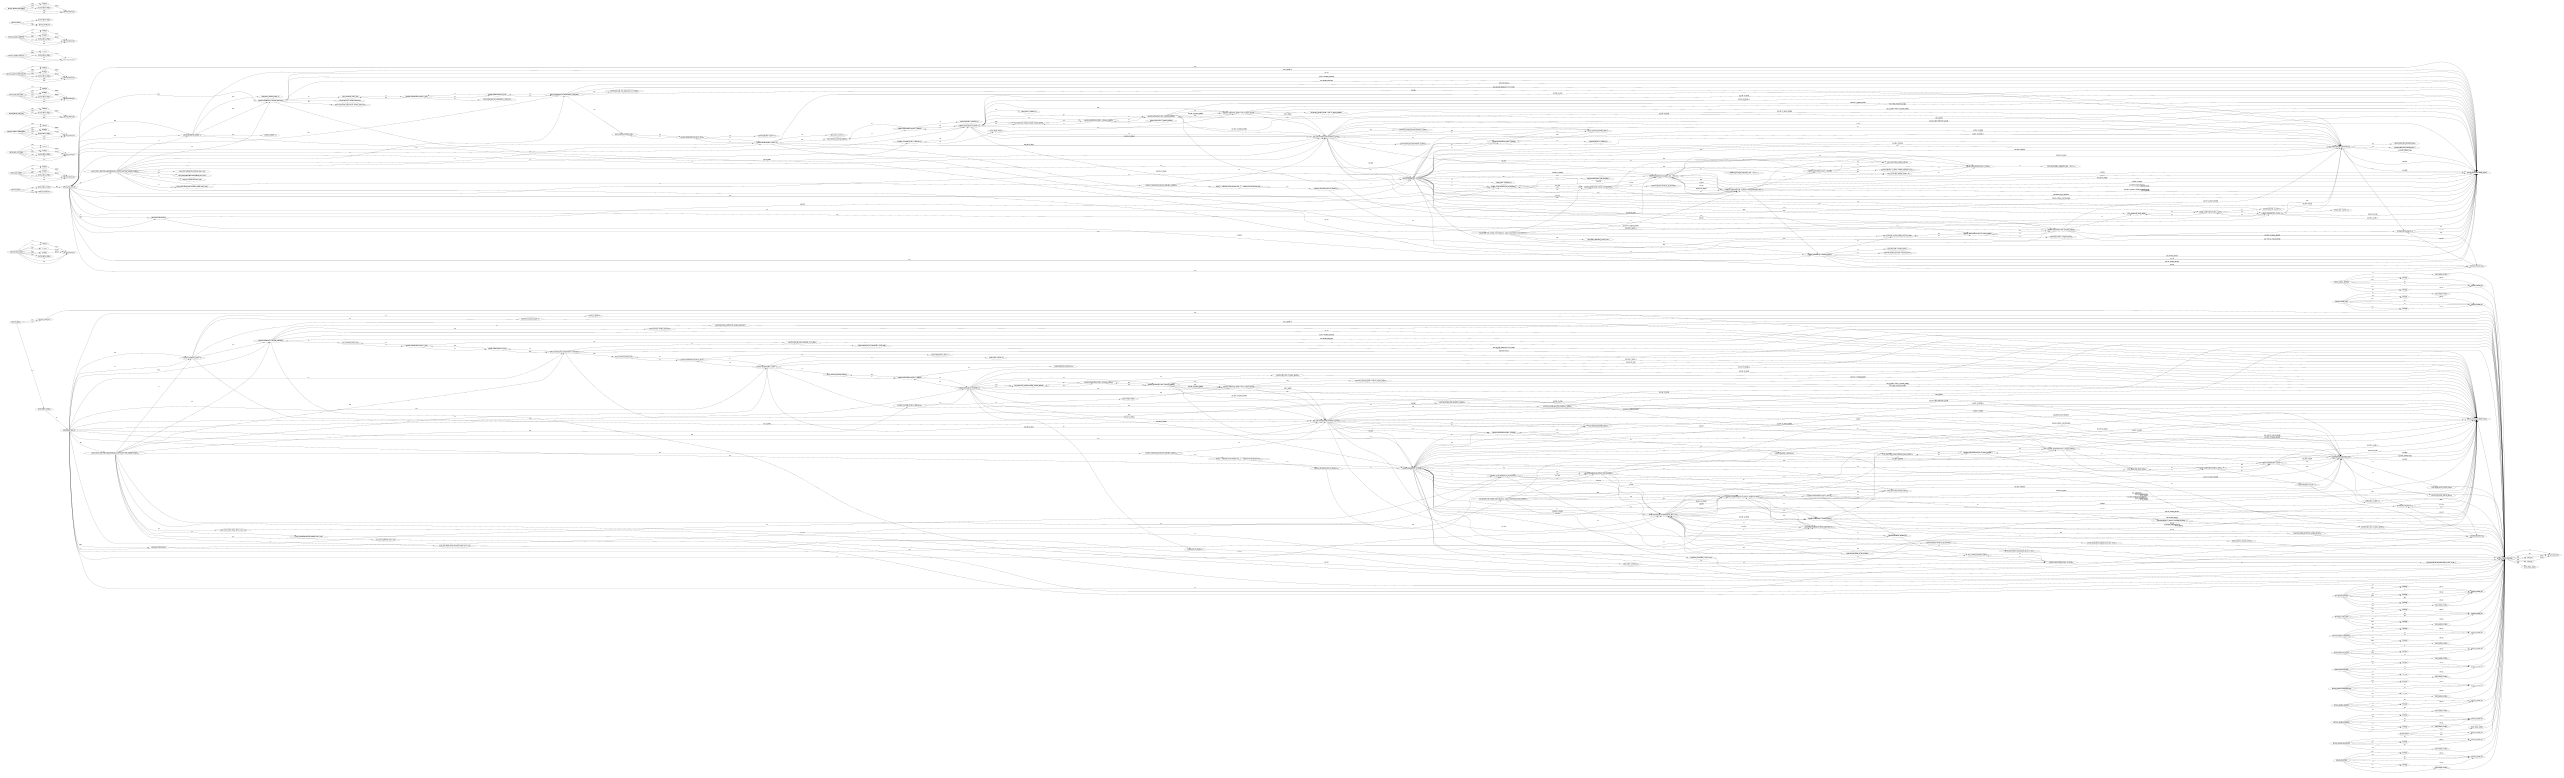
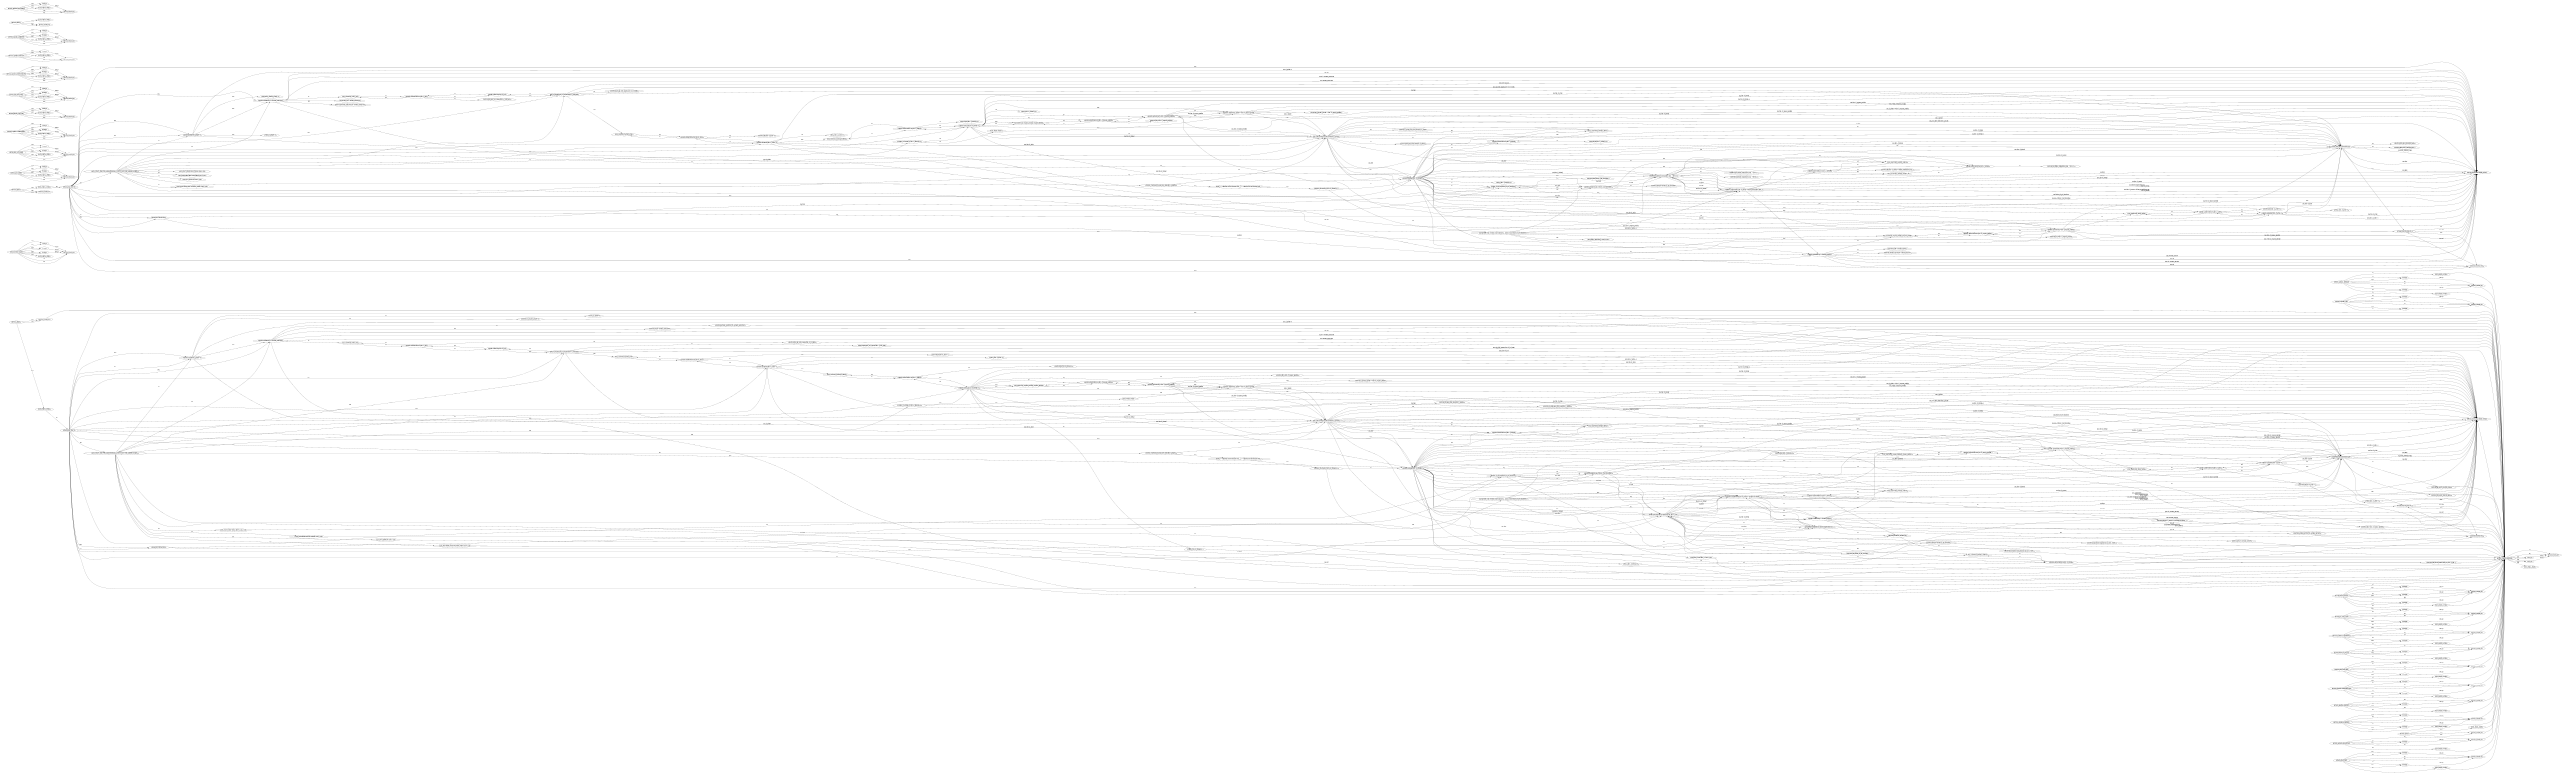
node "(IDENTIFIER,now,hrtimer_forward(timer, now,     timr->it...)": added
